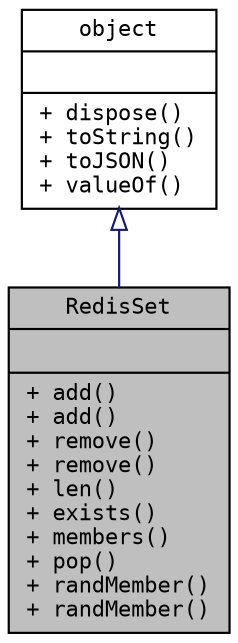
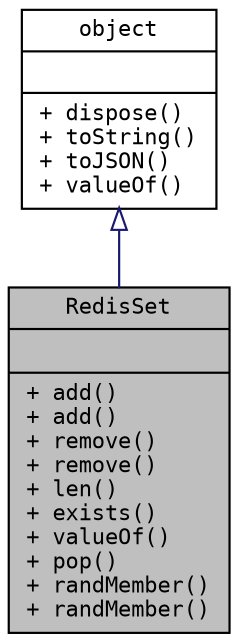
node "RedisSet": text "+ members()" -> "+ valueOf()"
